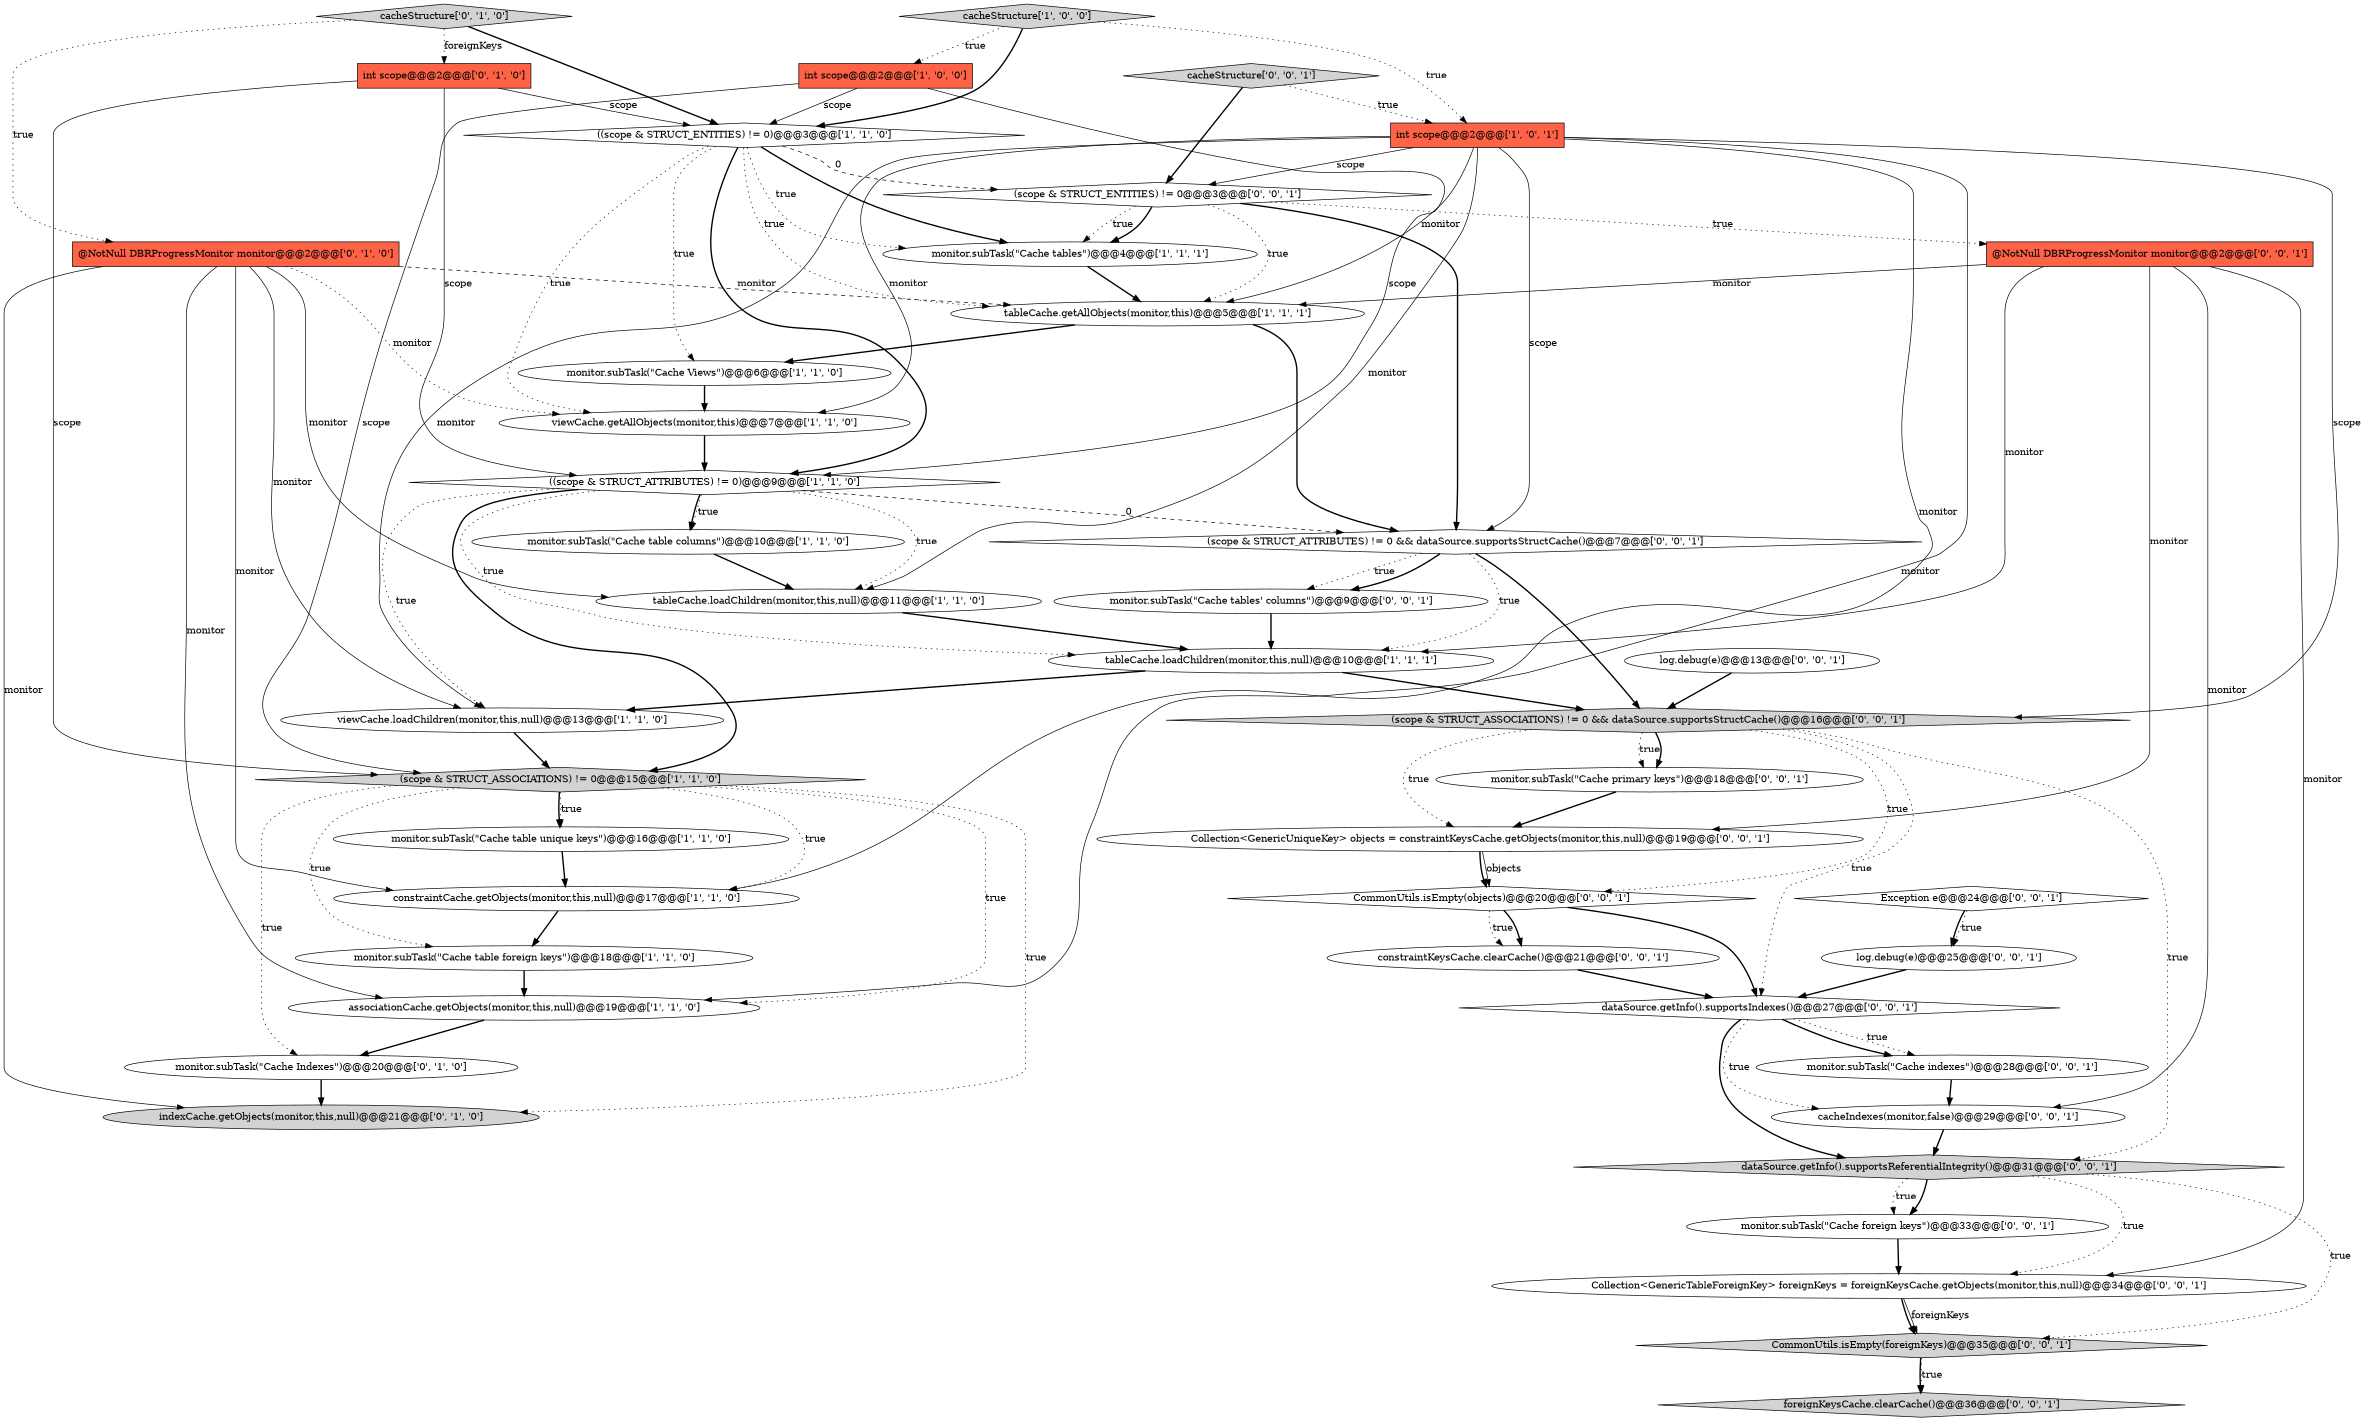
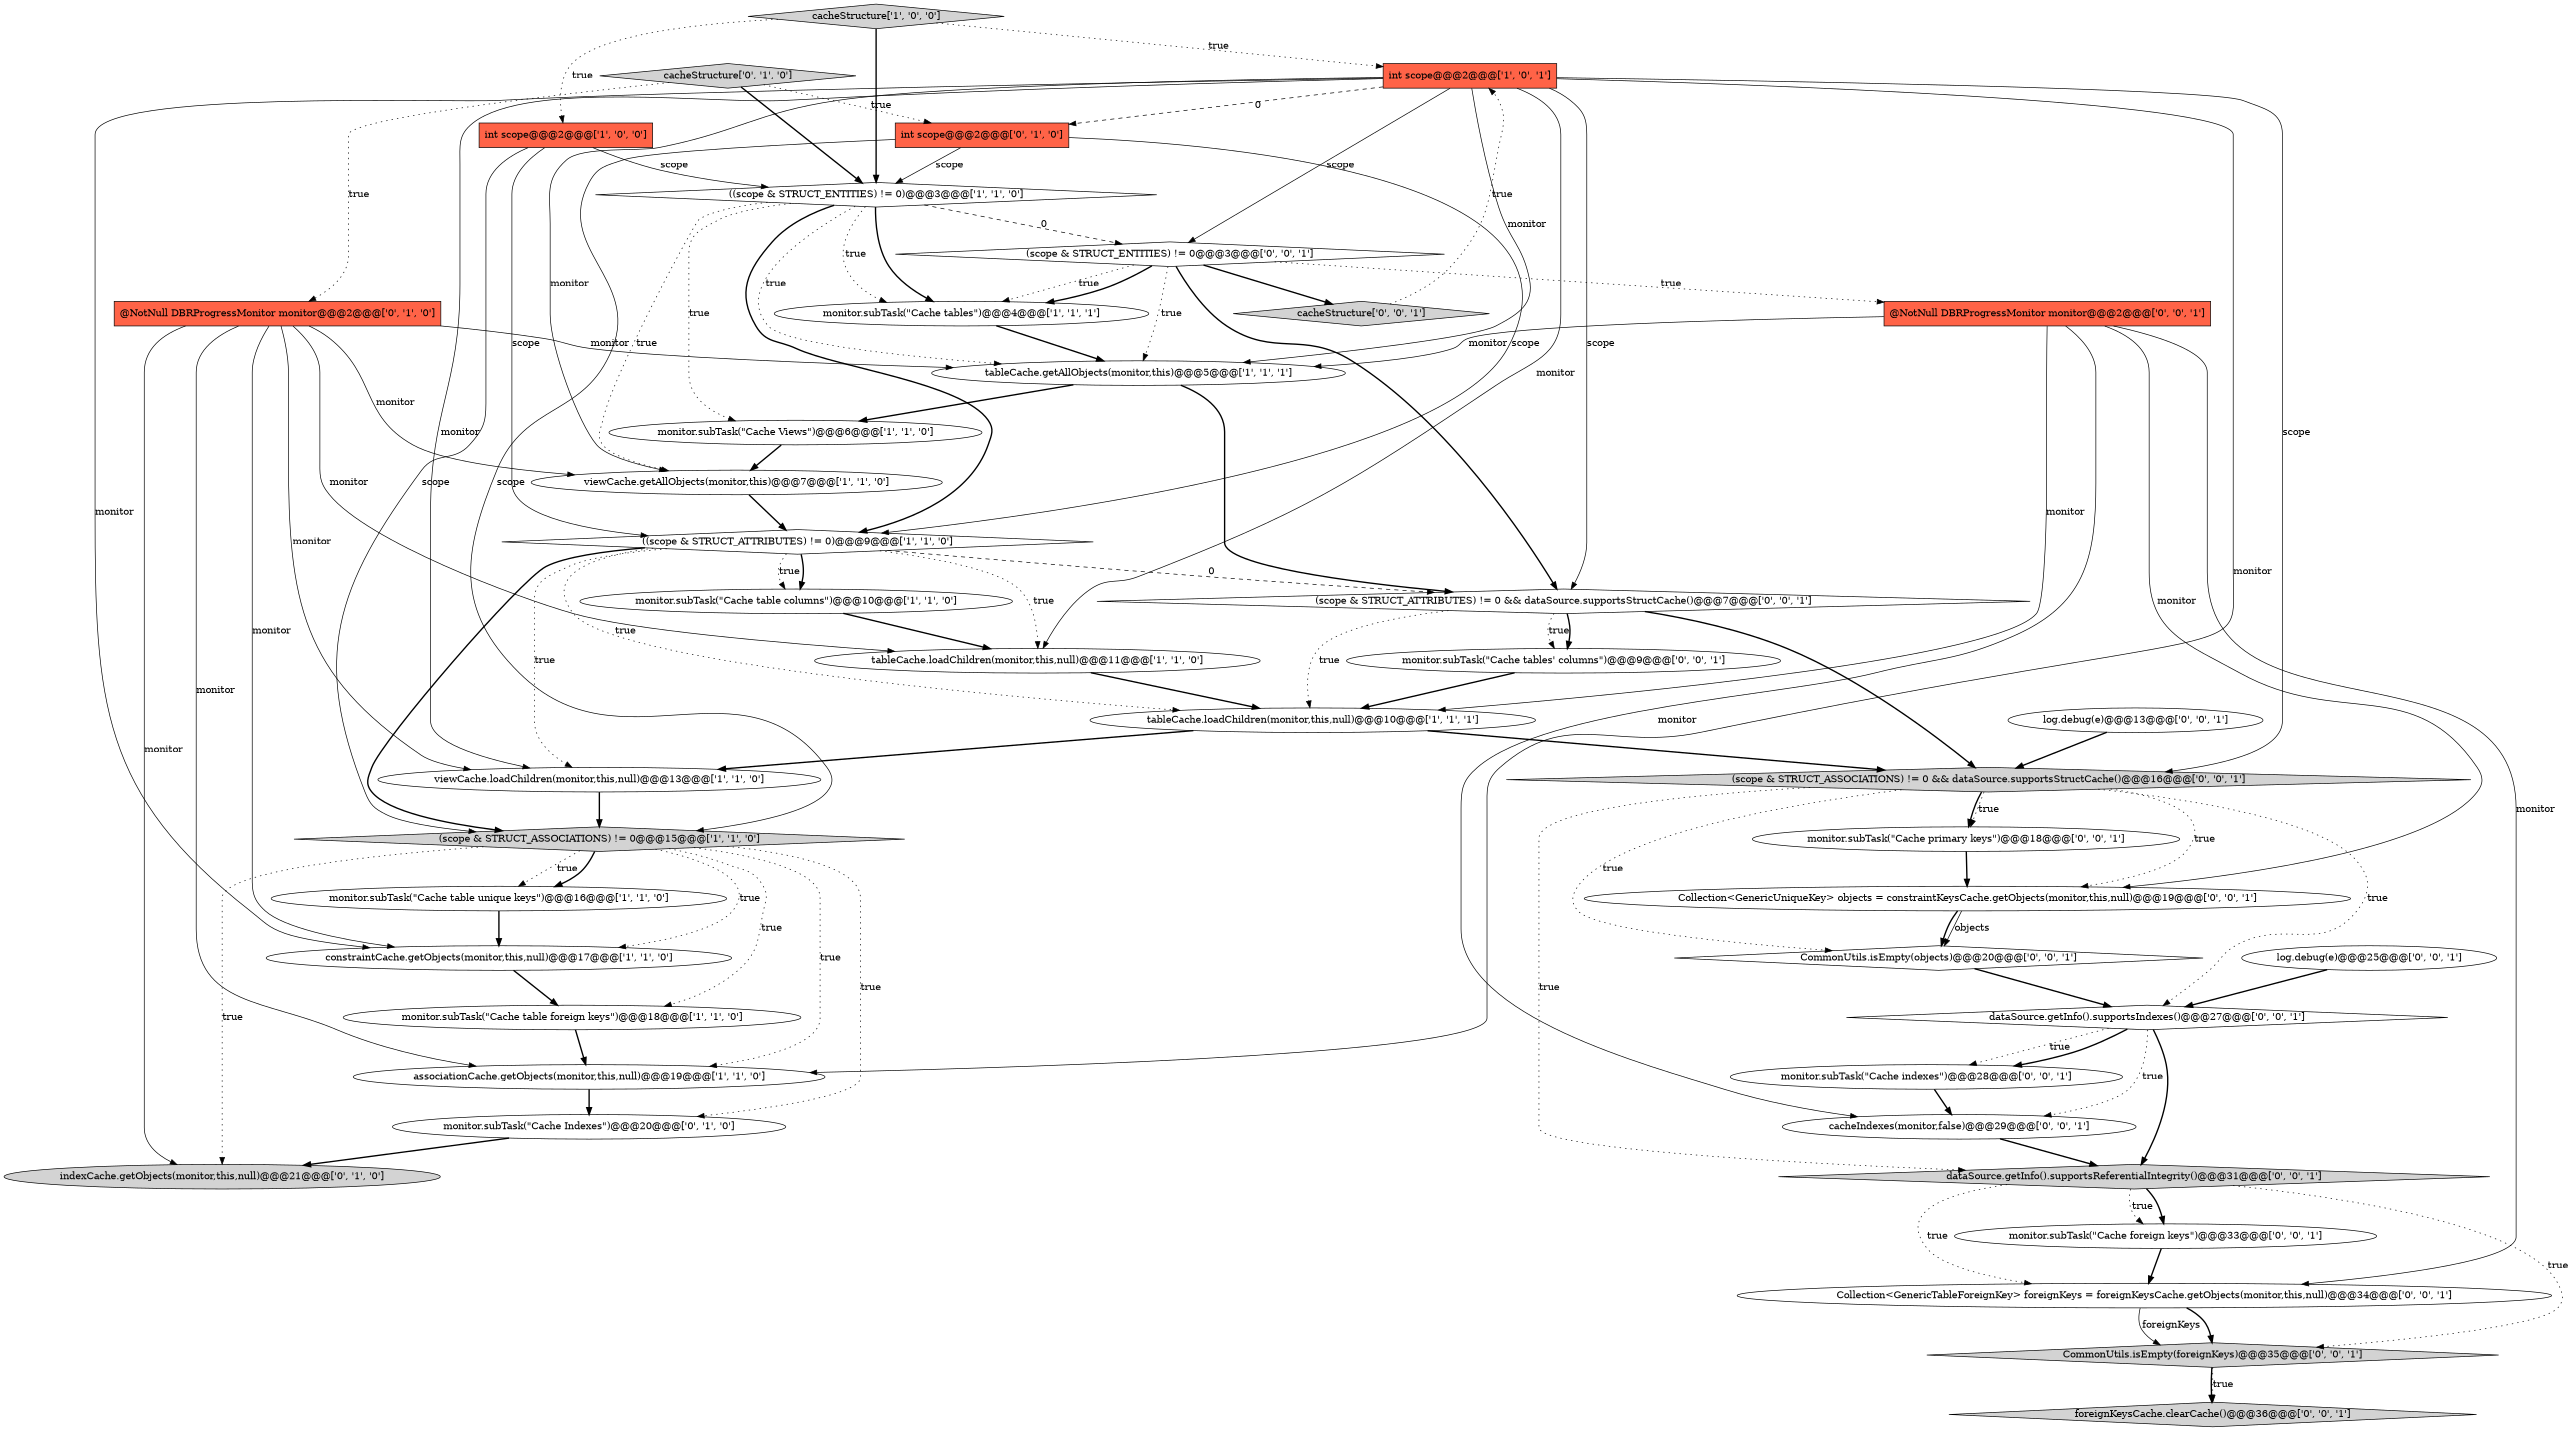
edge "cacheStructure['0', '1', '0']" -> "int scope@@@2@@@['0', '1', '0']": label "foreignKeys" -> "true"
edge "int scope@@@2@@@['1', '0', '1']" -> "int scope@@@2@@@['0', '1', '0']": added, label "0"
edge "cacheStructure['0', '0', '1']" -> "(scope & STRUCT_ENTITIES) != 0@@@3@@@['0', '0', '1']": reversed
edge "@NotNull DBRProgressMonitor monitor@@@2@@@['0', '1', '0']" -> "tableCache.getAllObjects(monitor,this)@@@5@@@['1', '1', '1']": style dashed -> solid
edge "@NotNull DBRProgressMonitor monitor@@@2@@@['0', '1', '0']" -> "viewCache.getAllObjects(monitor,this)@@@7@@@['1', '1', '0']": style dotted -> solid
node "Exception e@@@24@@@['0', '0', '1']": removed
node "constraintKeysCache.clearCache()@@@21@@@['0', '0', '1']": removed
